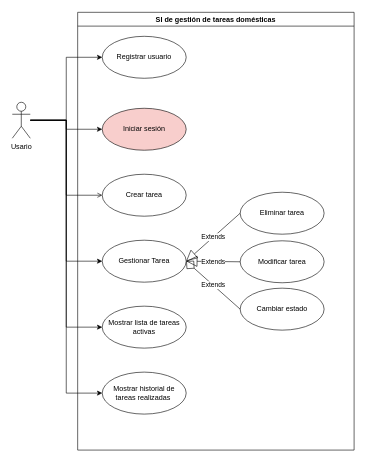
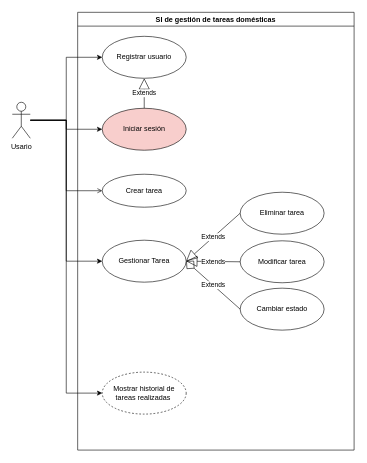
edge "Iniciar sesión" -> "Registrar usuario": added, label "Extends"
node "Crear tarea": size 84x42 -> 84x33
edge "Usario" -> "Mostrar lista de tareas activas": removed
node "Mostrar lista de tareas activas": removed
node "Mostrar historial de tareas realizadas": style solid -> dashed
